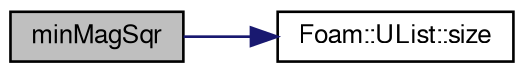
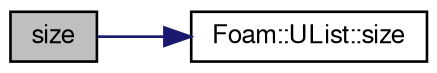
node "minMagSqr": label "minMagSqr" -> "size"
